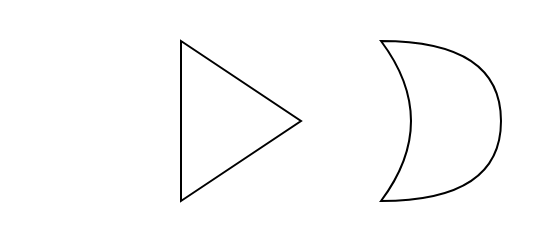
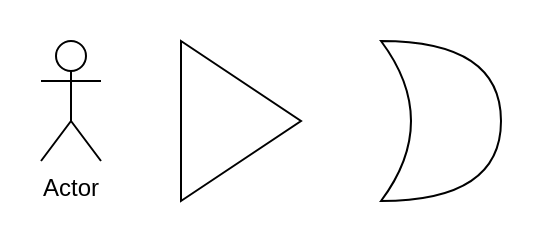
node "Actor": added
